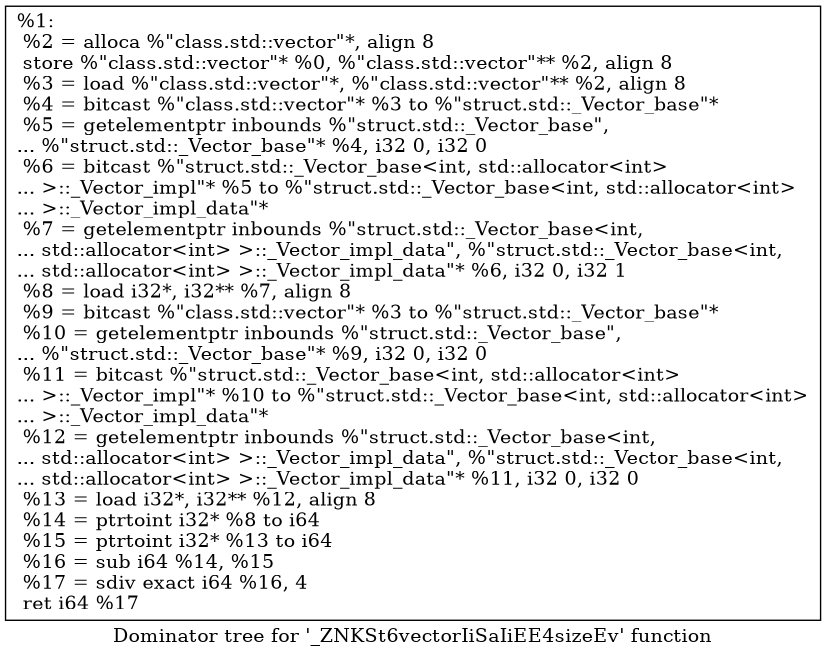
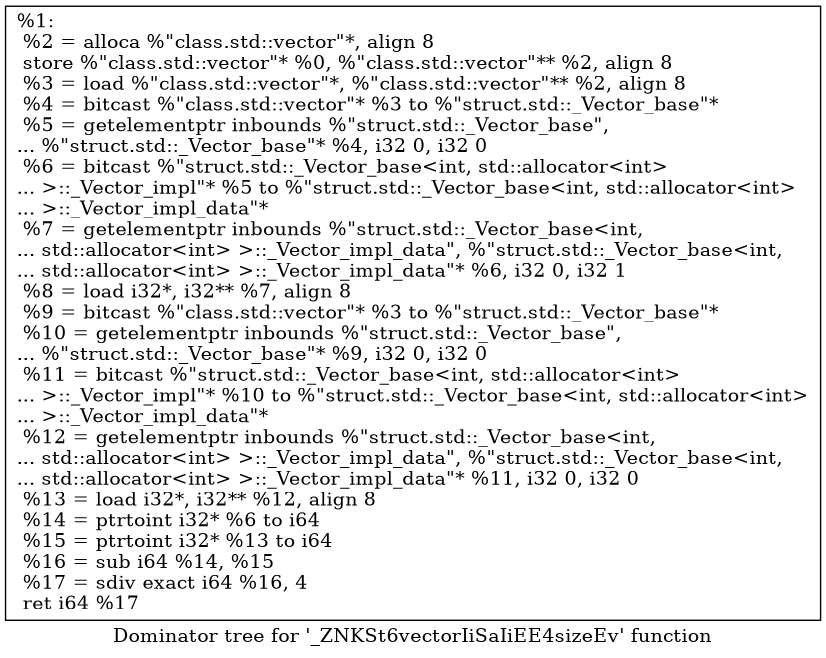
node "%1:": text "%14 = ptrtoint i32* %8 to i64" -> "%14 = ptrtoint i32* %6 to i64"
